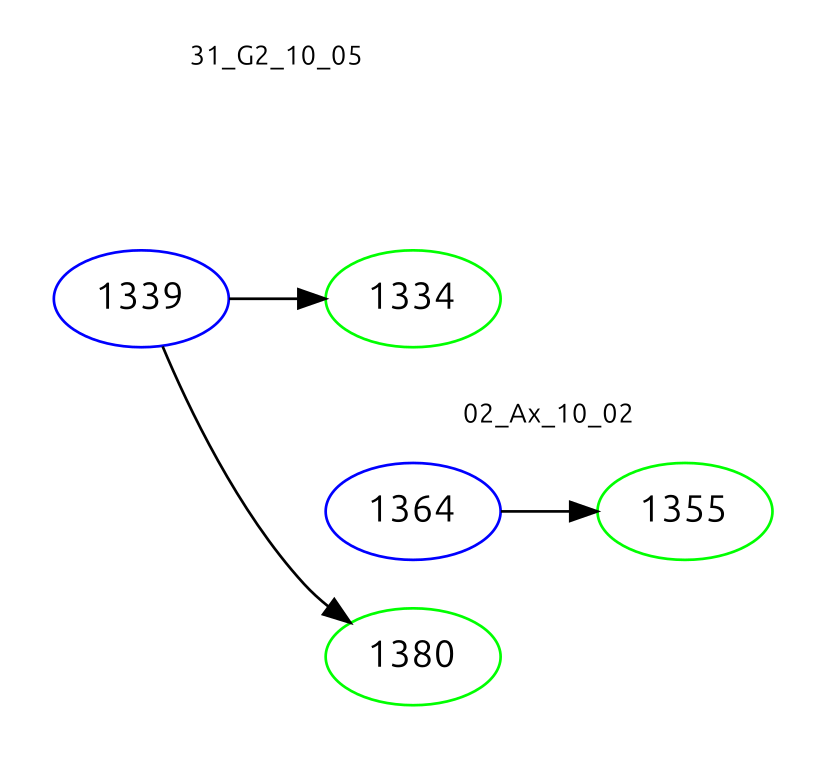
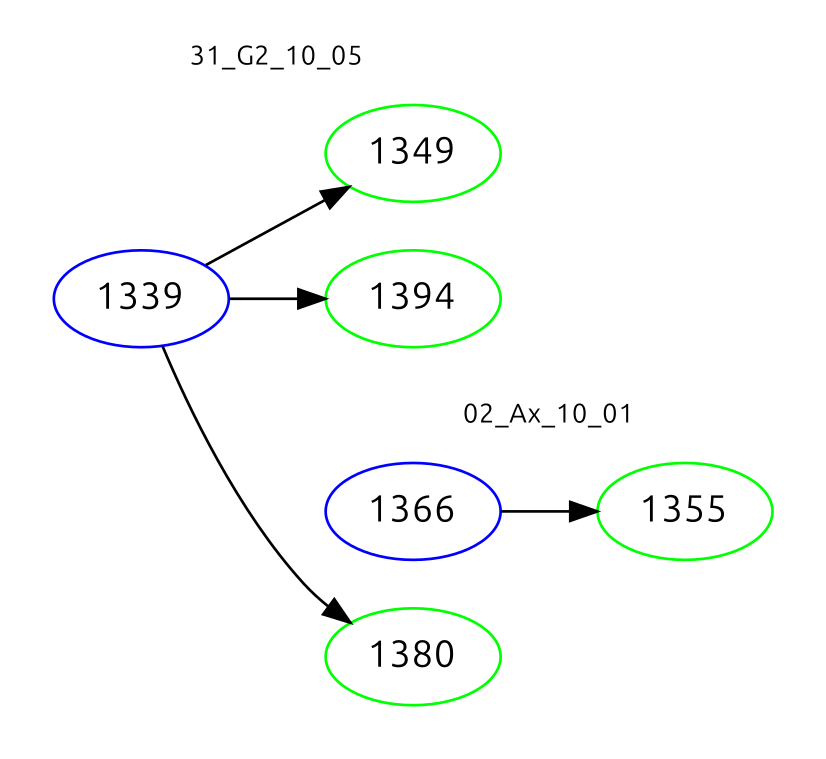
node "1349": added
node "1334": label "1334" -> "1394"
cluster "02_Ax_10_02": label "02_Ax_10_02" -> "02_Ax_10_01"
node "1364": label "1364" -> "1366"
